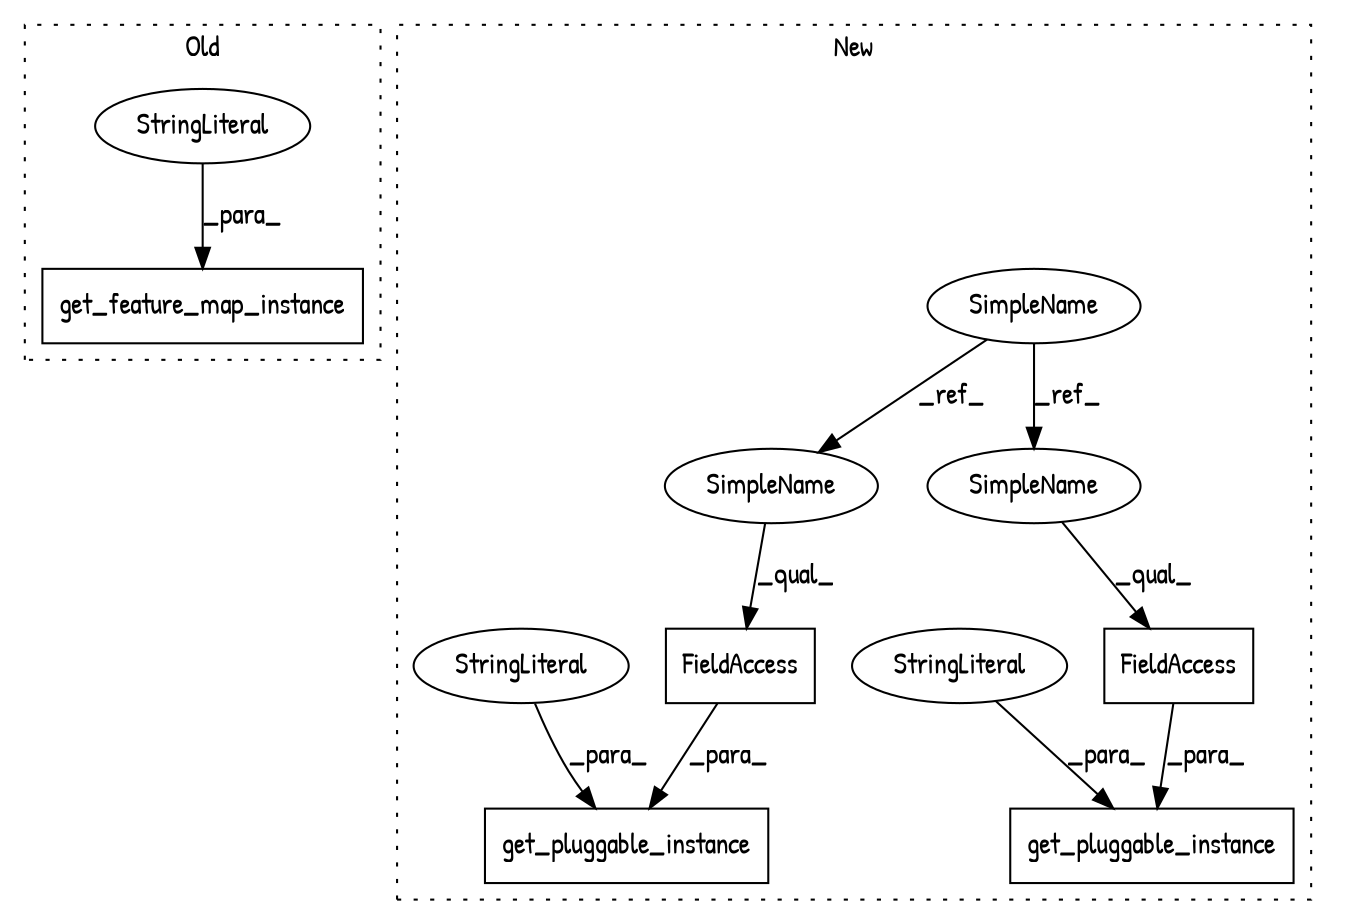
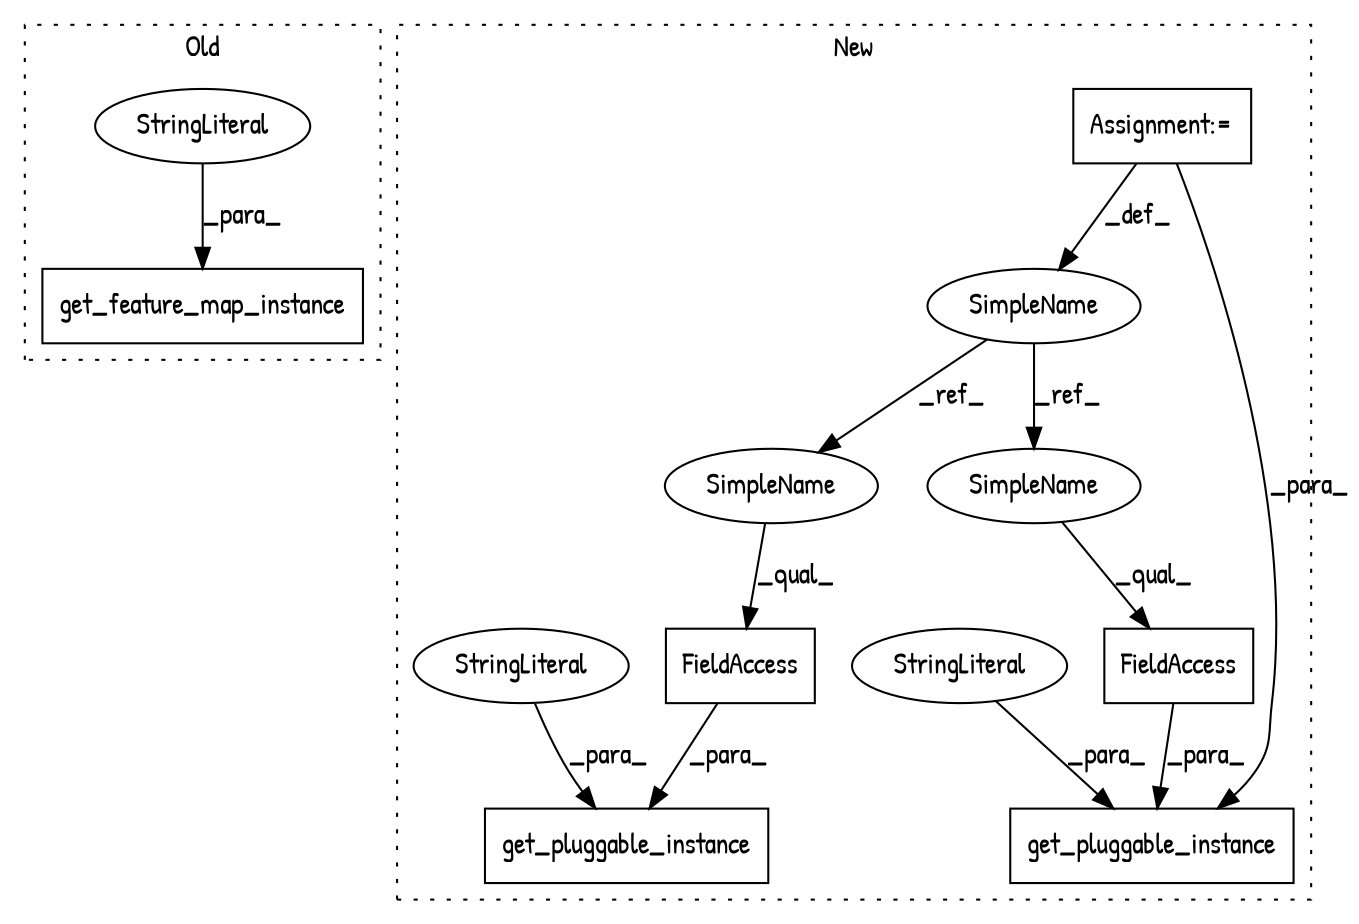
node "Assignment:=": added
